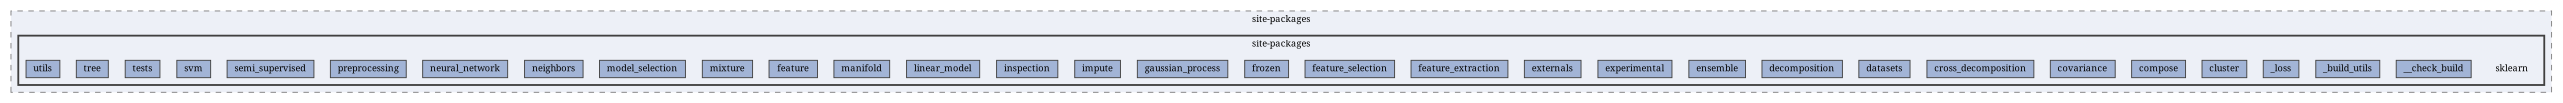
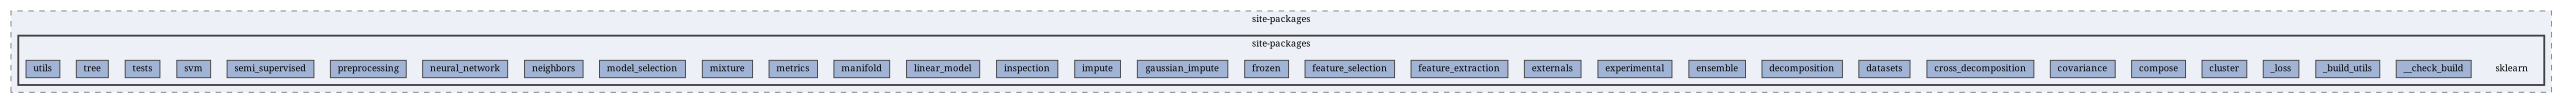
node "feature": label "feature" -> "metrics"
node "gaussian_process": label "gaussian_process" -> "gaussian_impute"
